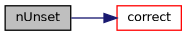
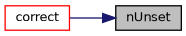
edge "nUnset" -> "correct": reversed
